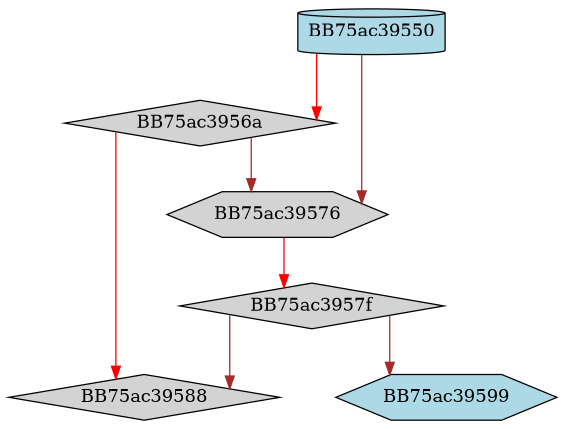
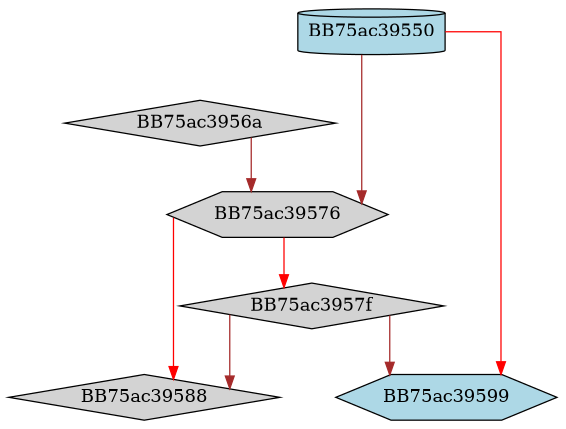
edge "BB75ac39550" -> "BB75ac3956a": now "BB75ac39550" -> "BB75ac39599"
edge "BB75ac3956a" -> "BB75ac39588": now "BB75ac39576" -> "BB75ac39588"
